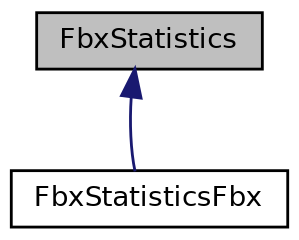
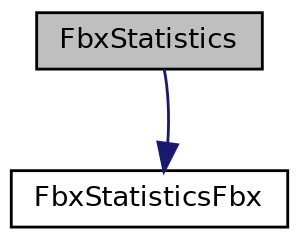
edge "FbxStatisticsFbx" -> "FbxStatistics": reversed
